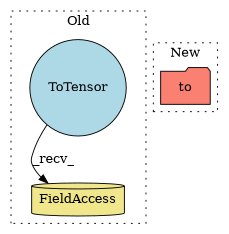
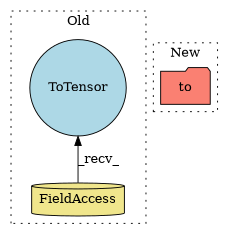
edge "ToTensor" -> "FieldAccess": reversed
